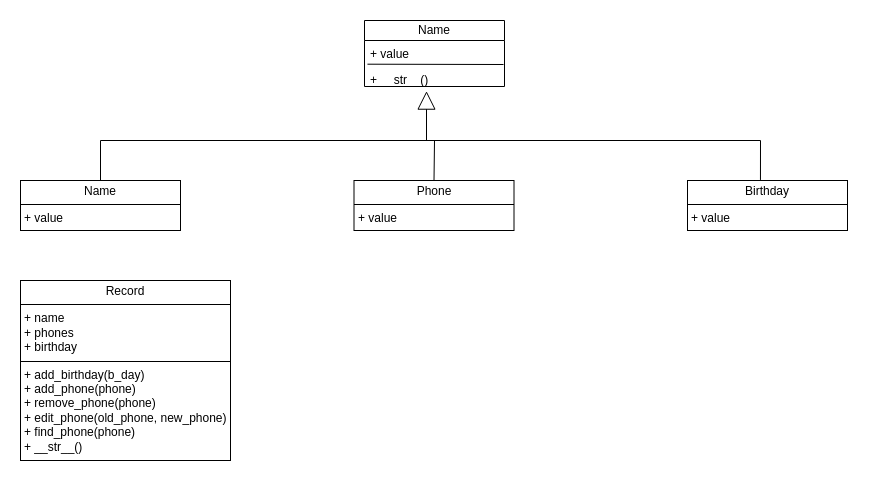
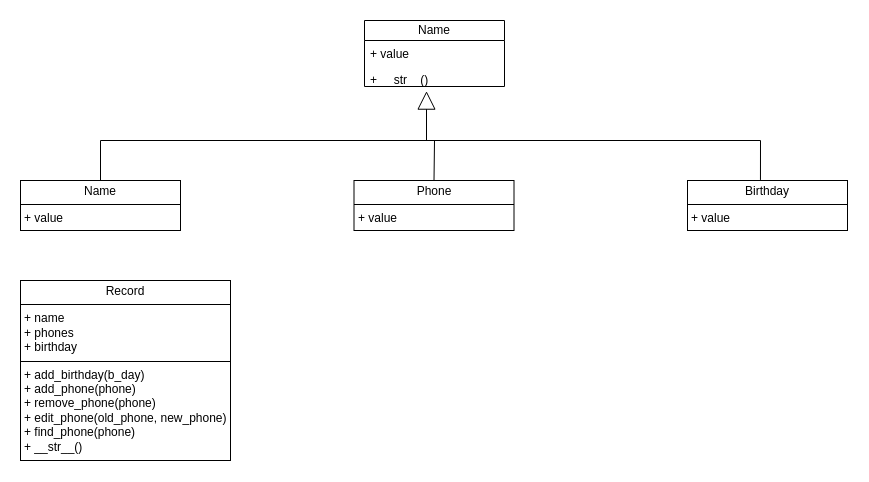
edge "+ value" -- "+ __str__()": removed
